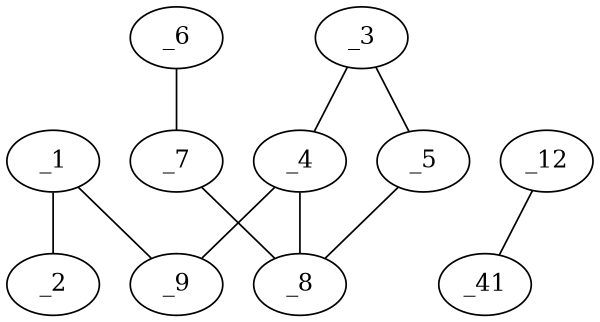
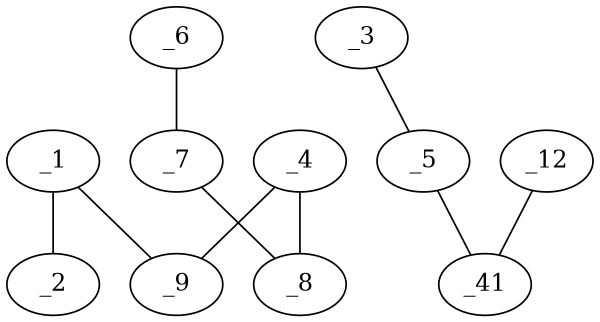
edge "_3" -- "_4": removed
edge "_5" -- "_8": now "_5" -- "_41"
